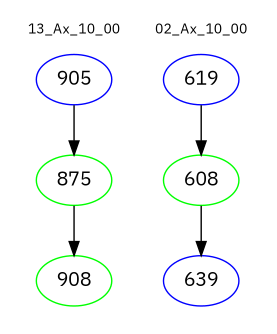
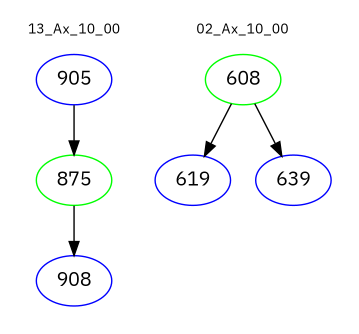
edge "619" -> "608": reversed
node "908": color green -> blue
